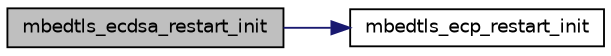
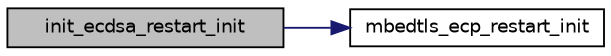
node "mbedtls_ecdsa_restart_init": label "mbedtls_ecdsa_restart_init" -> "init_ecdsa_restart_init"
